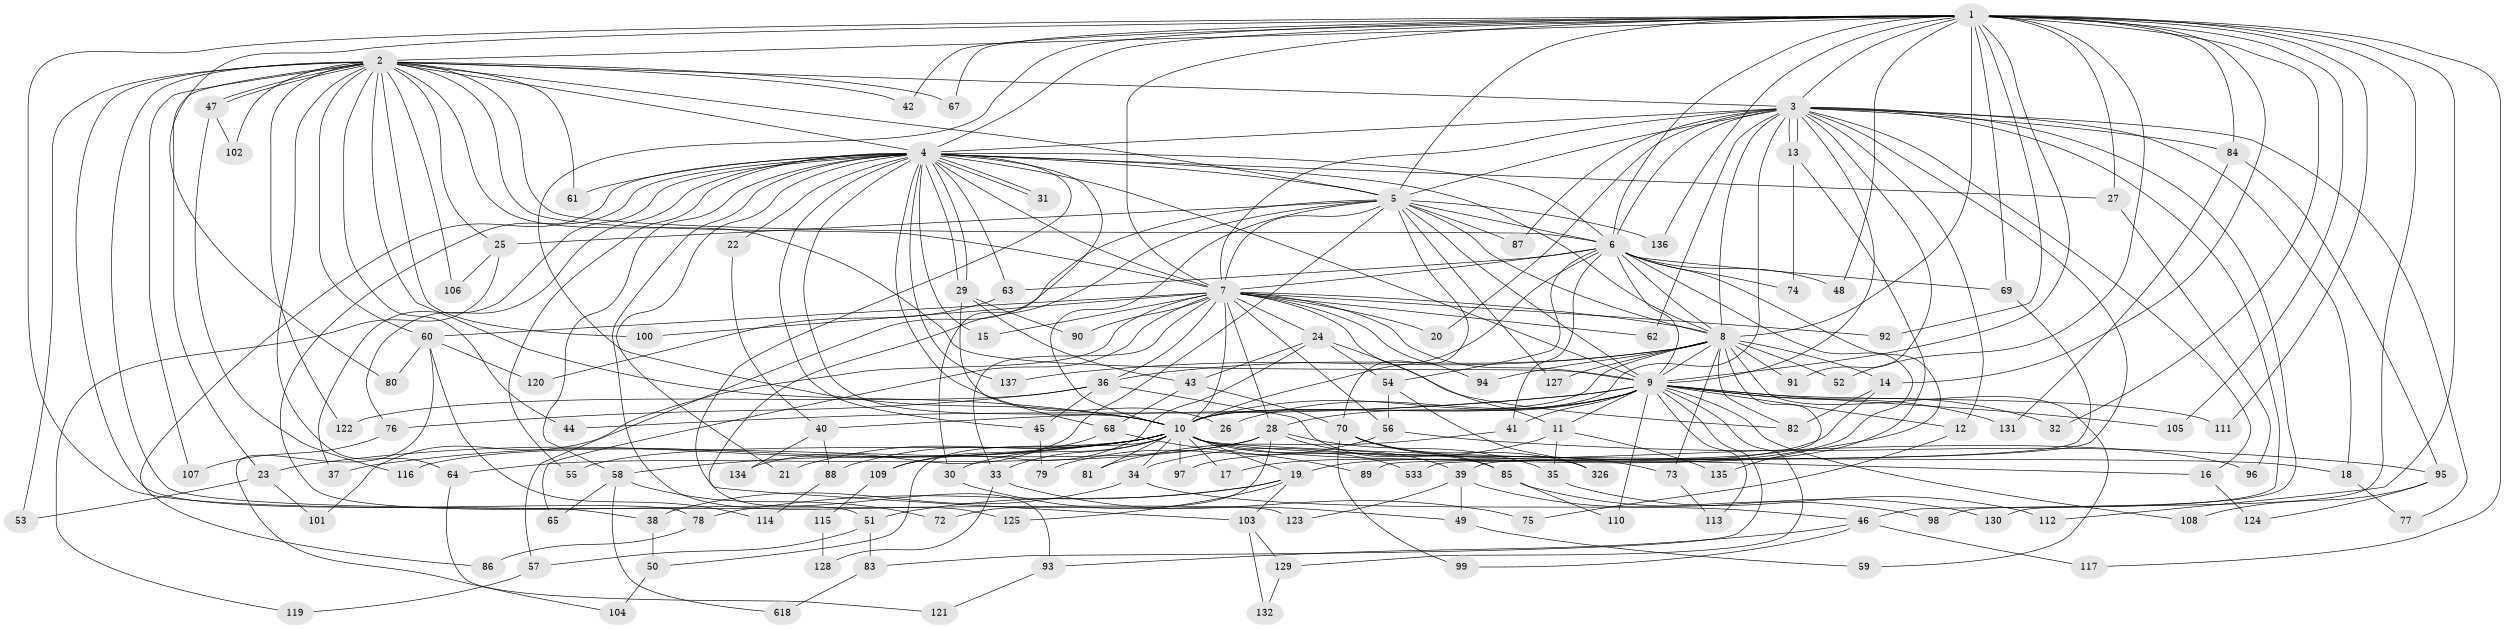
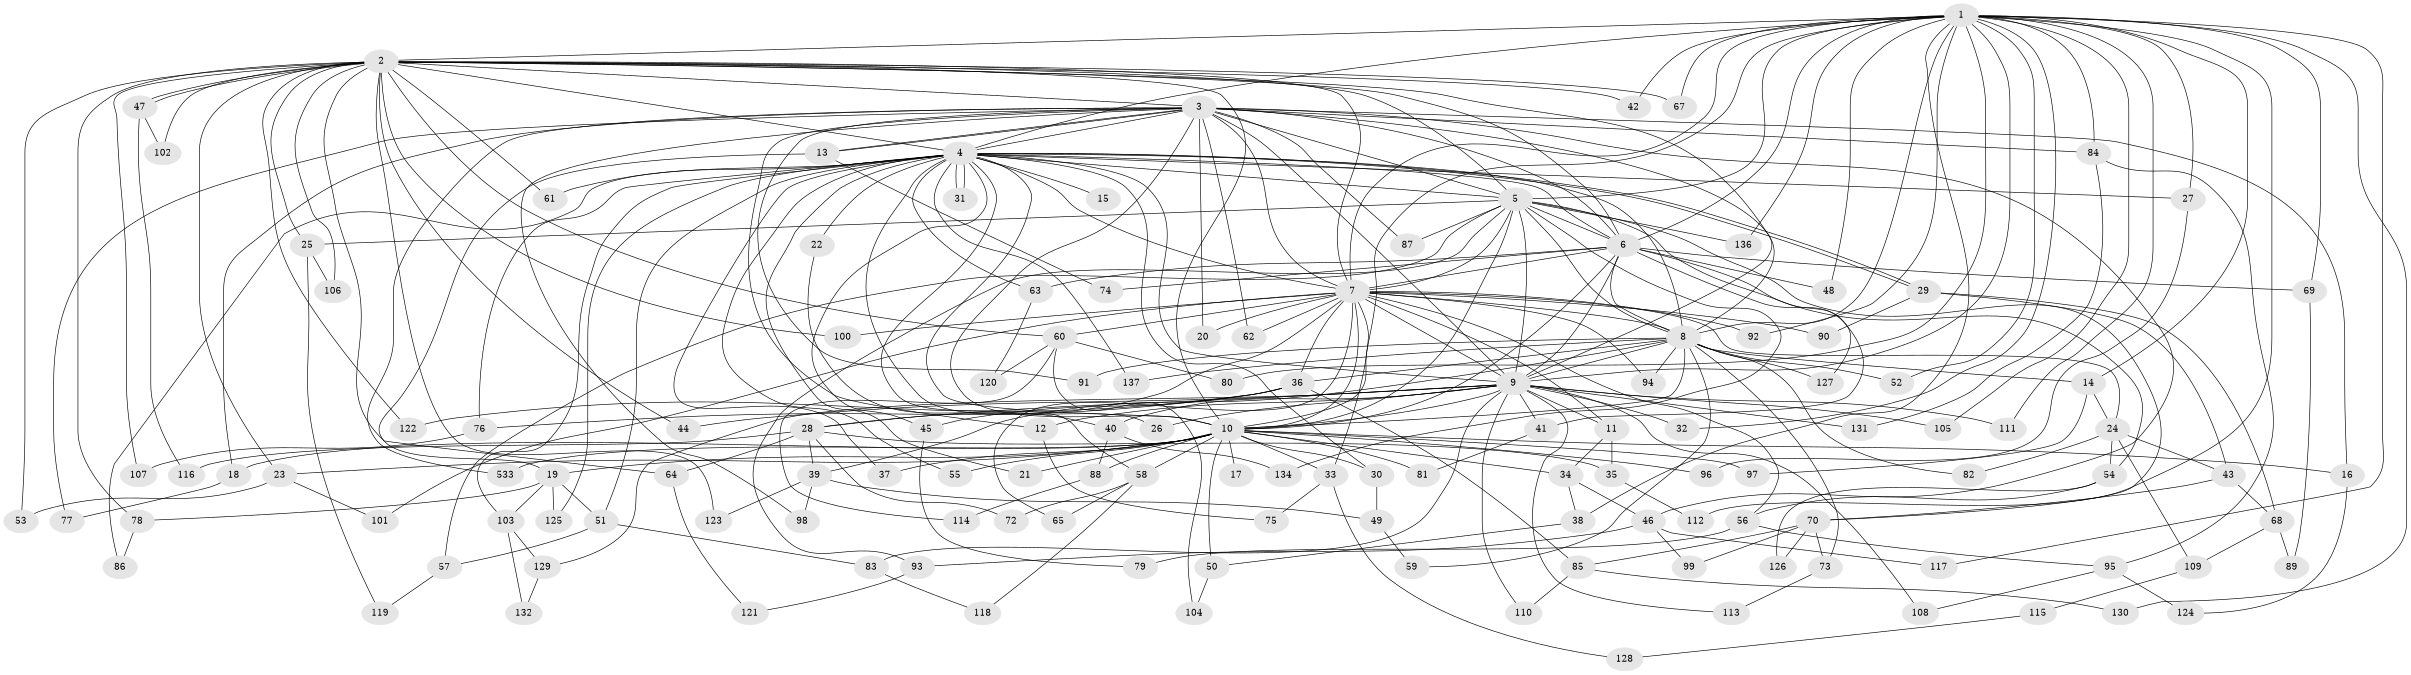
edge "1" -- "3": removed
edge "7" -- "15": removed
edge "14" -- "82": now "14" -- "24"
edge "6" -- "17": removed
node "326": label "326" -> "126"
node "135": removed
node "618": label "618" -> "118"
